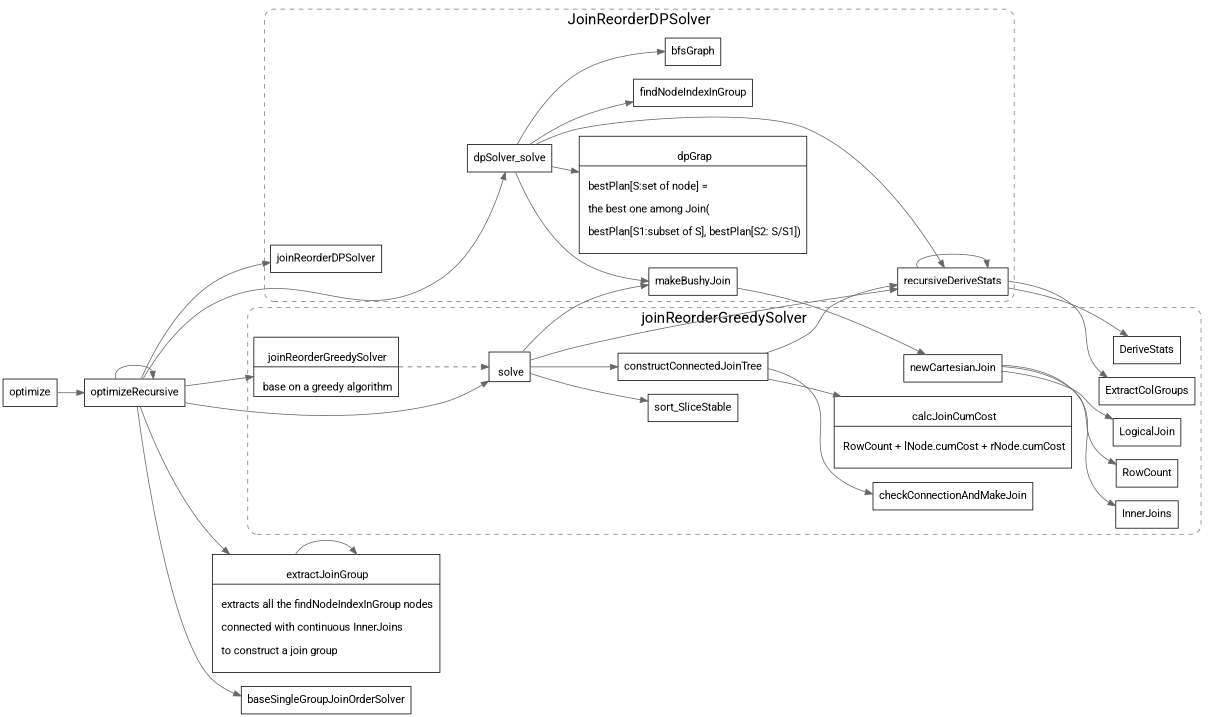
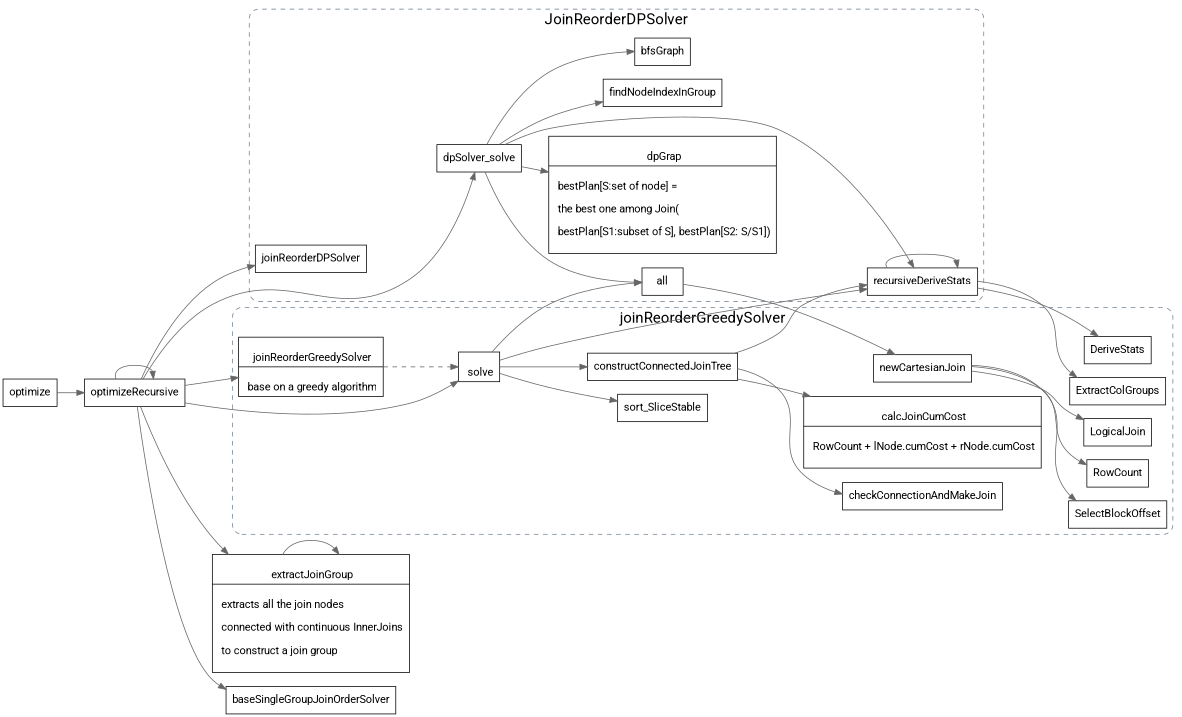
node "makeBushyJoin": label "makeBushyJoin" -> "all"
node "InnerJoins": label "InnerJoins" -> "SelectBlockOffset"
node "extractJoinGroup": text "extracts all the findNodeIndexInGroup nodes" -> "extracts all the join nodes"
